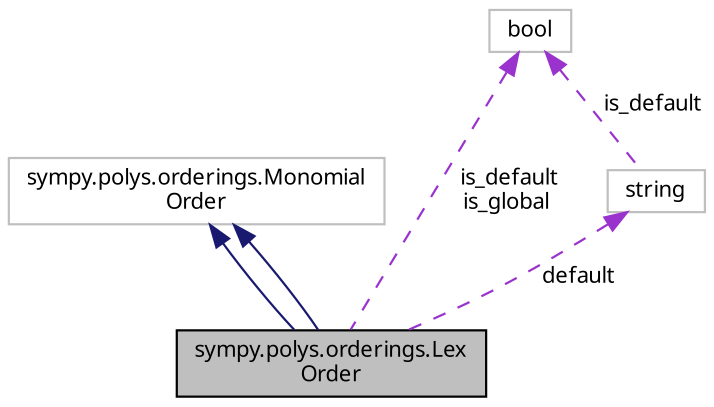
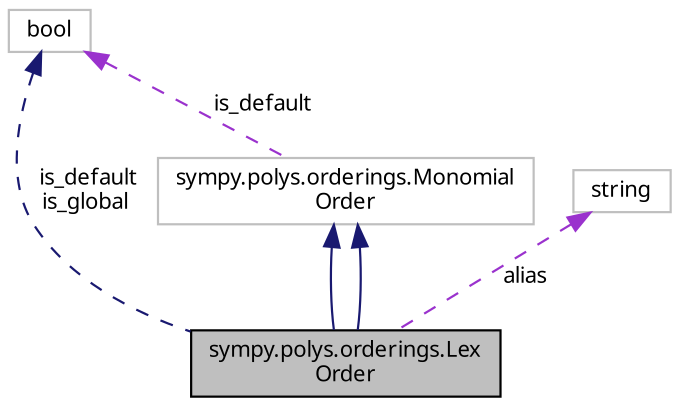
edge "string" -> "bool": now "sympy.polys.orderings.Monomial Order" -> "bool"
edge "sympy.polys.orderings.Lex Order" -> "bool": color darkorchid3 -> midnightblue
edge "sympy.polys.orderings.Lex Order" -> "string": label " default" -> " alias"
